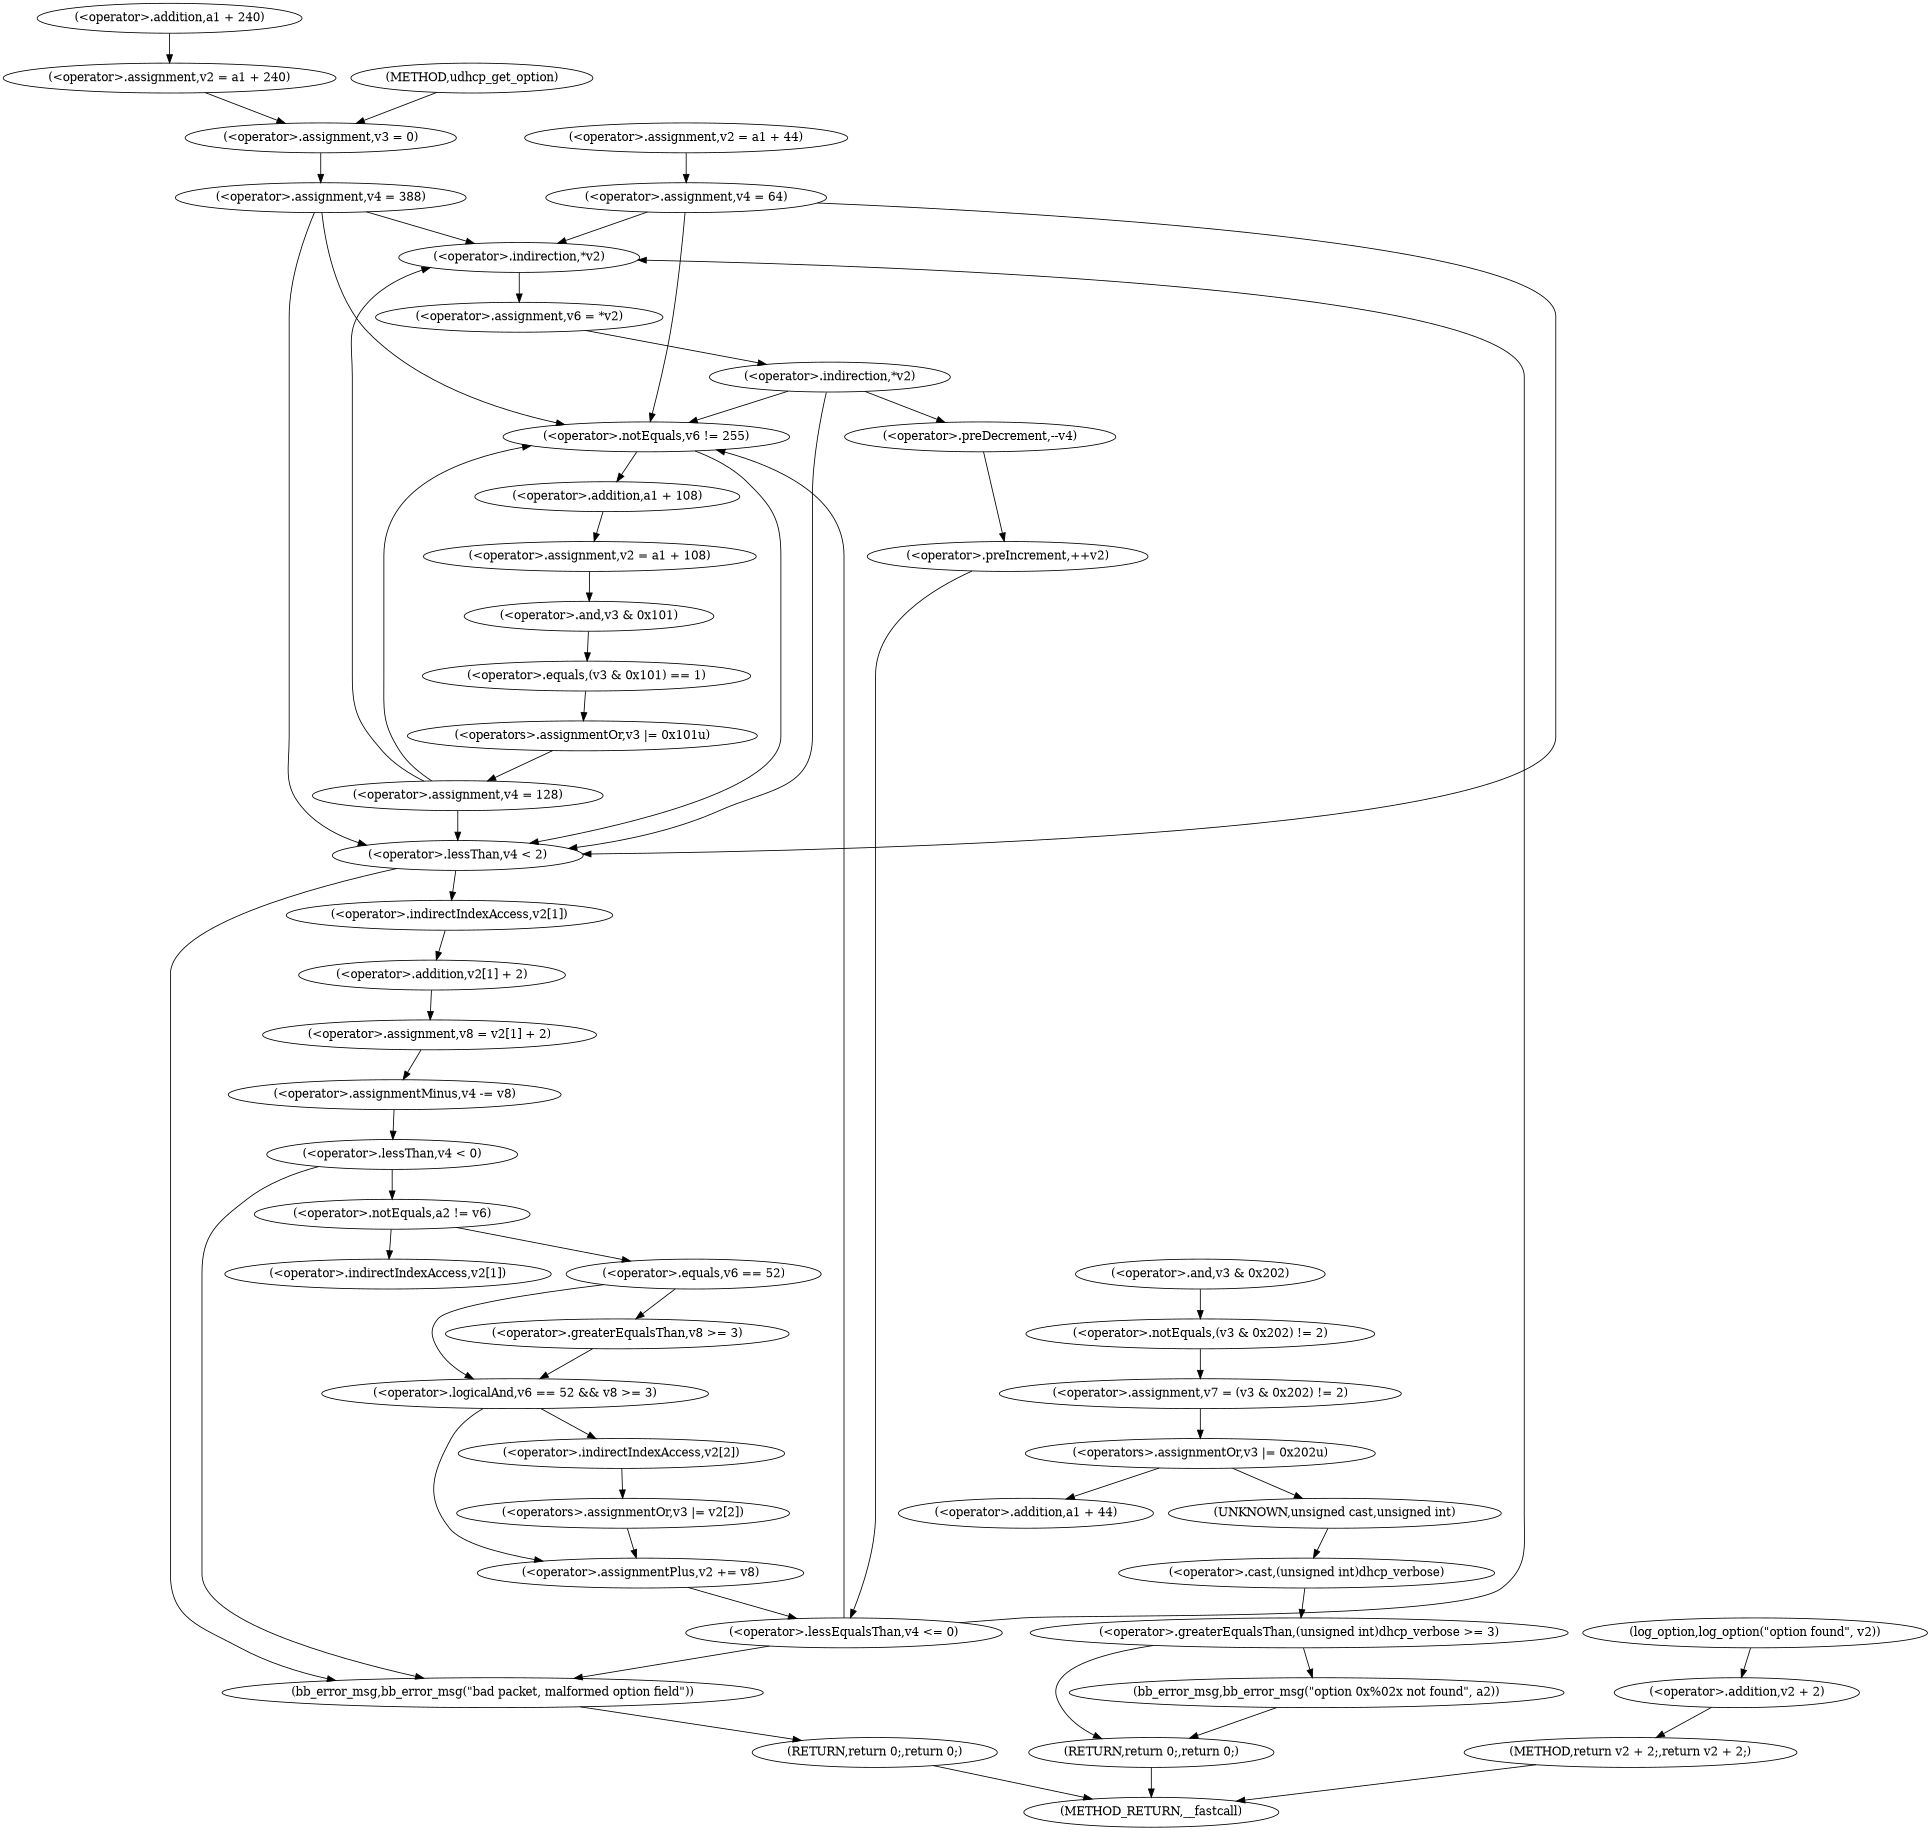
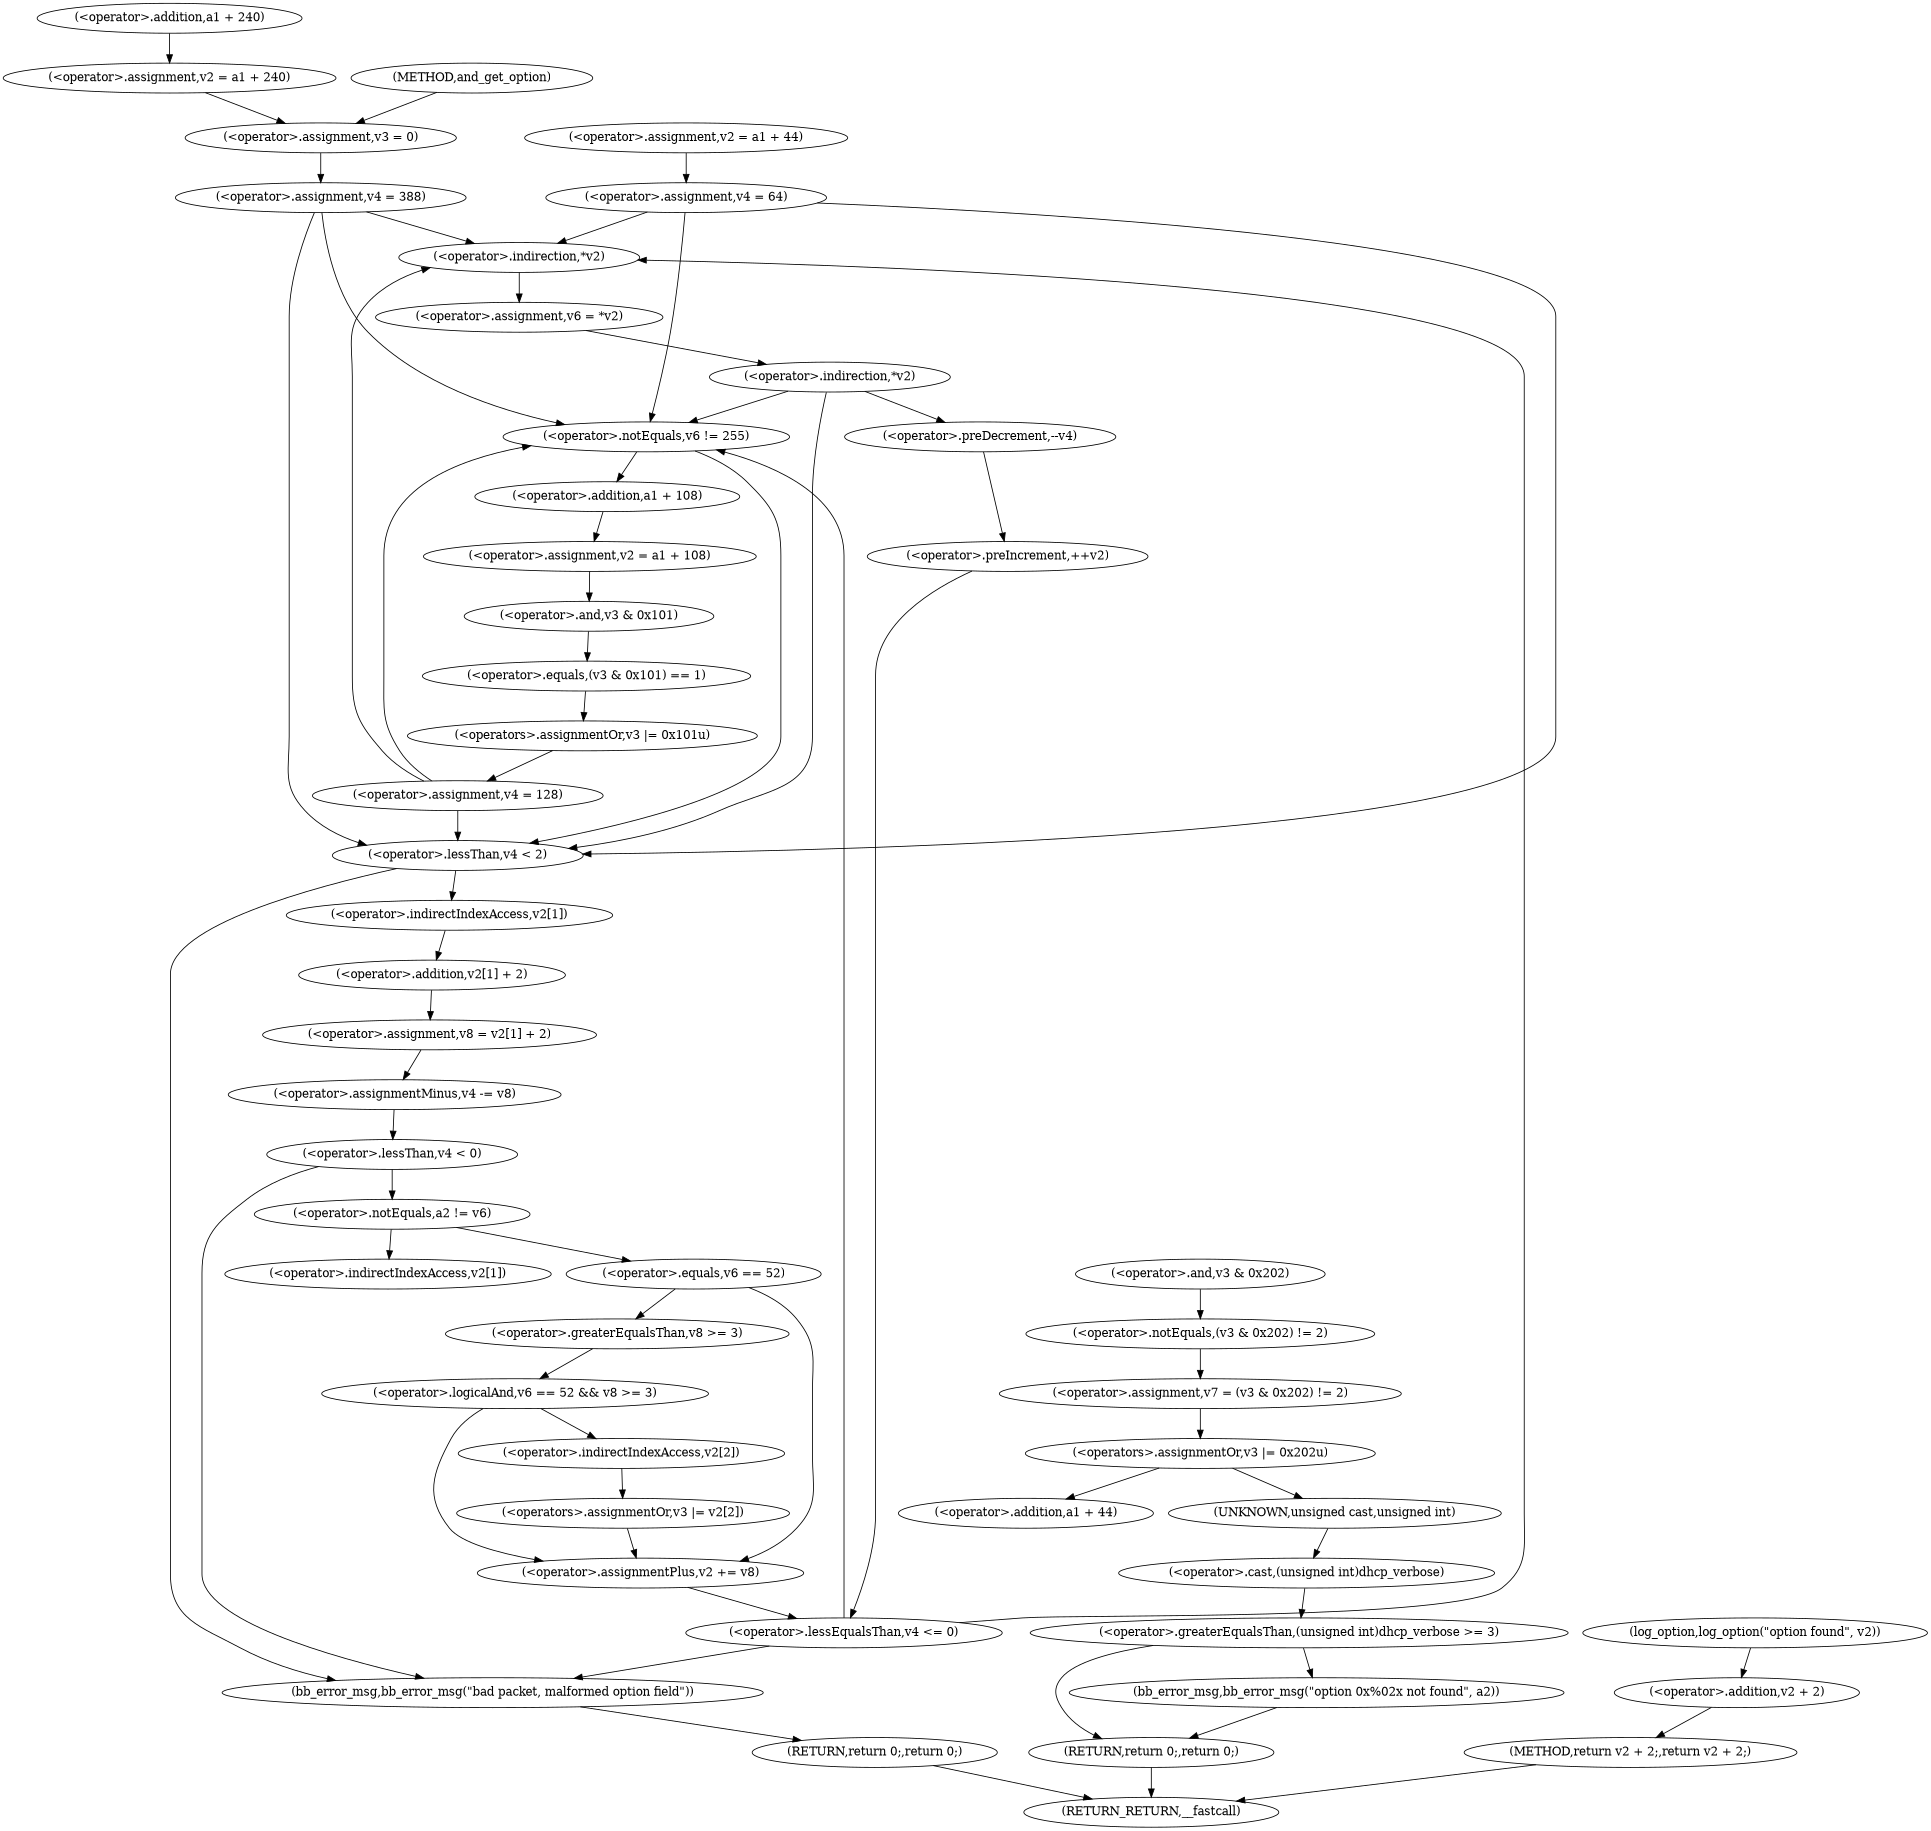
node "(METHOD,udhcp_get_option)": label "(METHOD,udhcp_get_option)" -> "(METHOD,and_get_option)"
edge "(<operator>.equals,v6 == 52)" -> "(<operator>.logicalAnd,v6 == 52 && v8 >= 3)": now "(<operator>.equals,v6 == 52)" -> "(<operator>.assignmentPlus,v2 += v8)"
node "(METHOD_RETURN,__fastcall)": label "(METHOD_RETURN,__fastcall)" -> "(RETURN_RETURN,__fastcall)"
